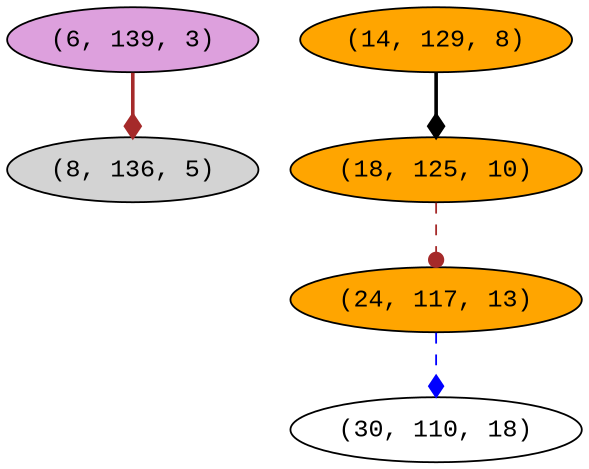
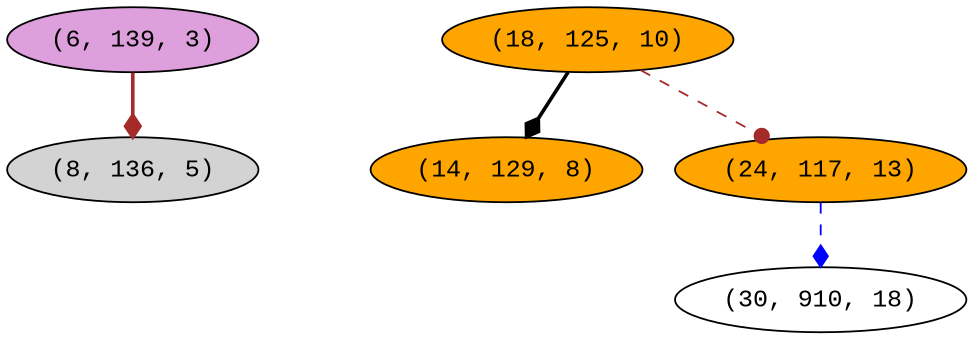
edge "(14, 129, 8)" -> "(18, 125, 10)": reversed
node "(30, 110, 18)": label "(30, 110, 18)" -> "(30, 910, 18)"
